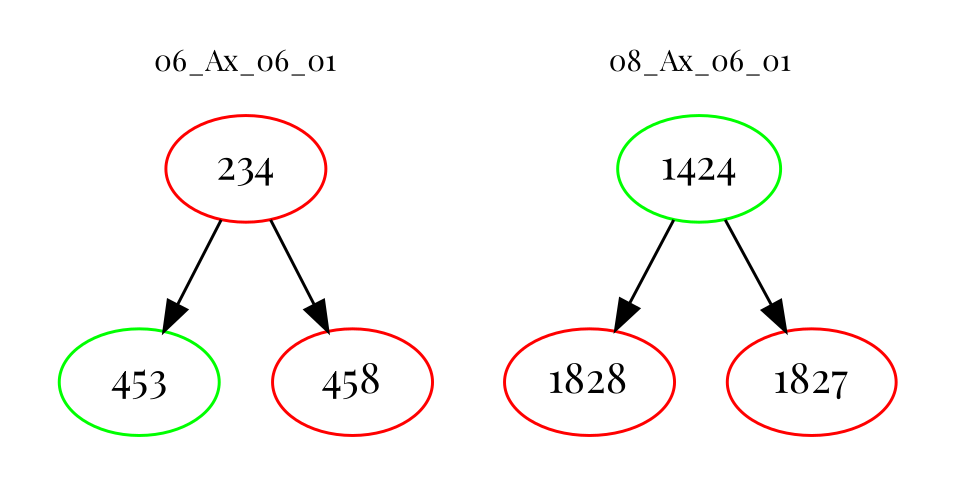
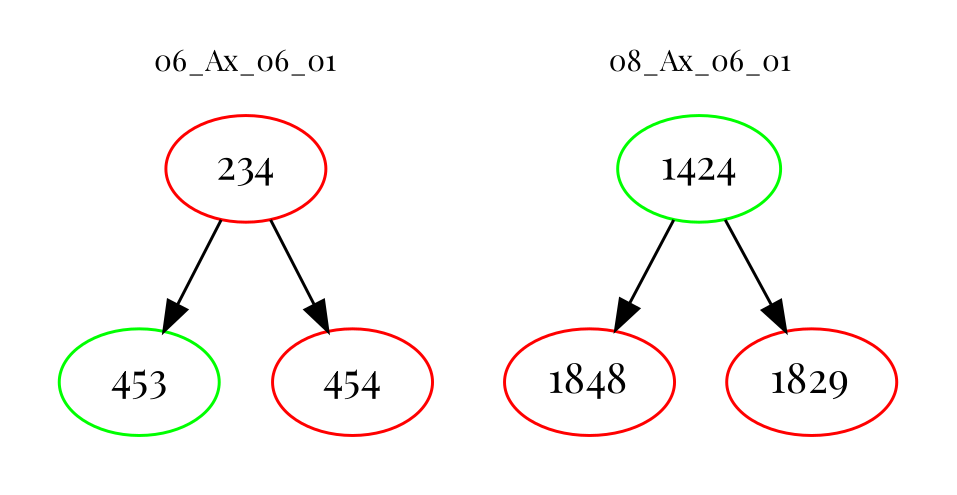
node "458": label "458" -> "454"
node "1828": label "1828" -> "1848"
node "1827": label "1827" -> "1829"
